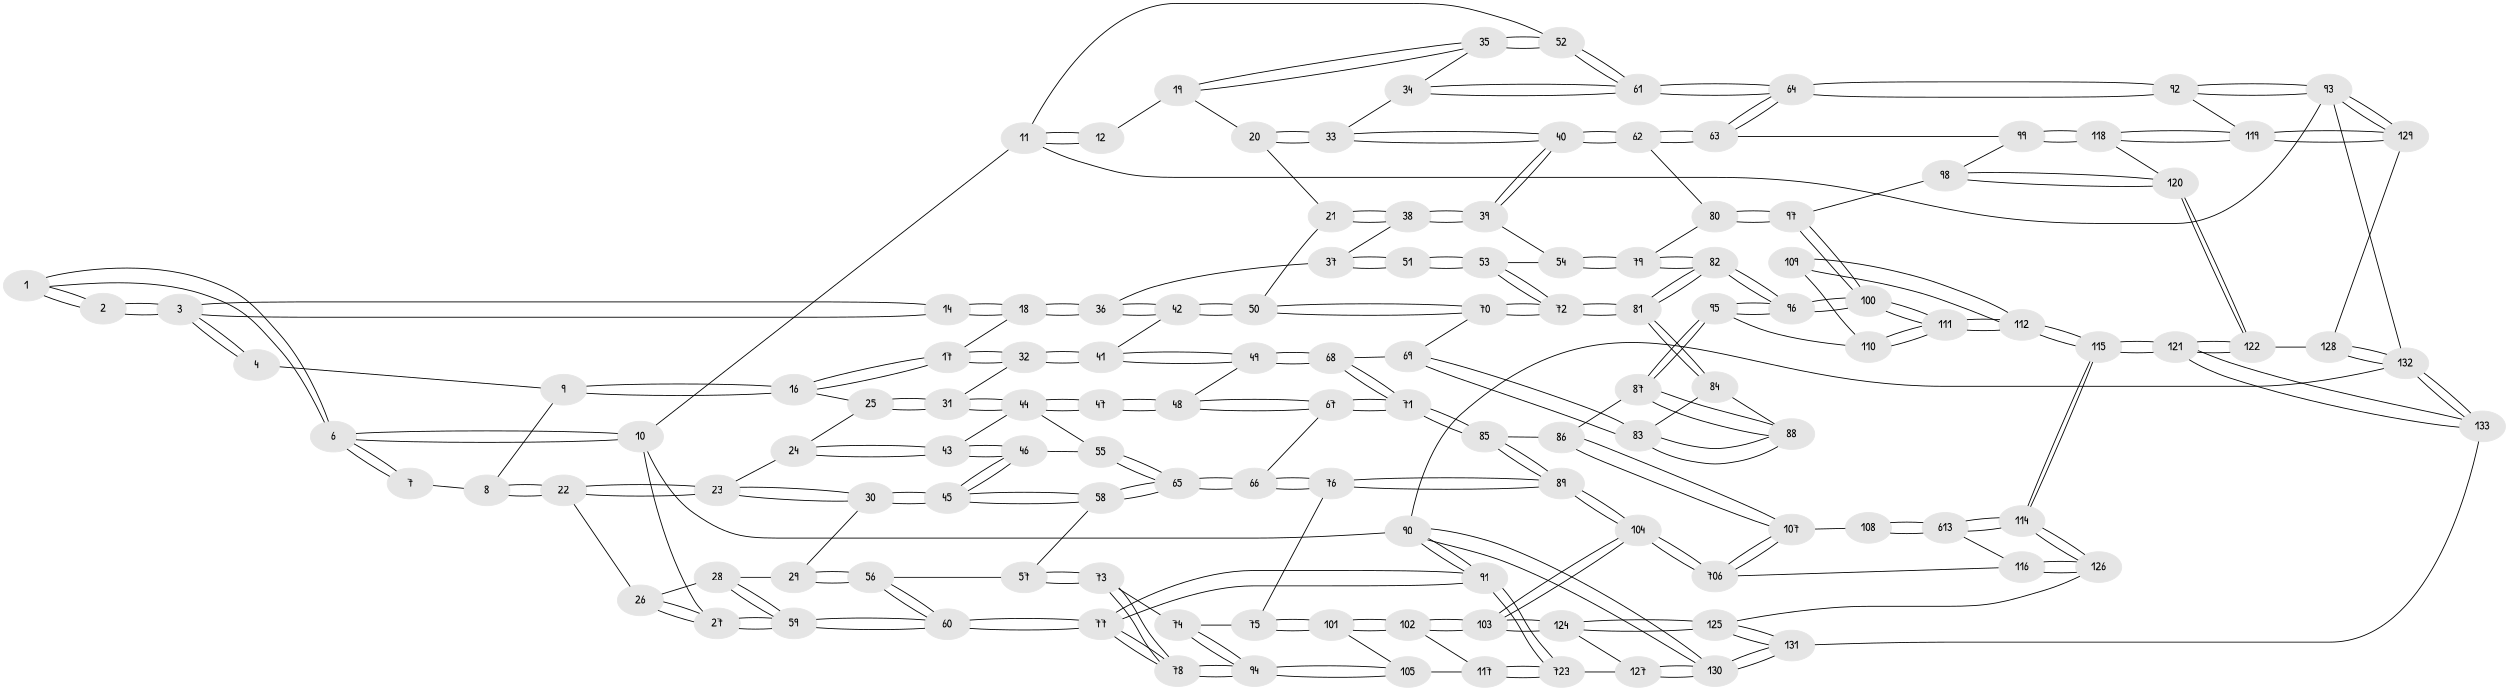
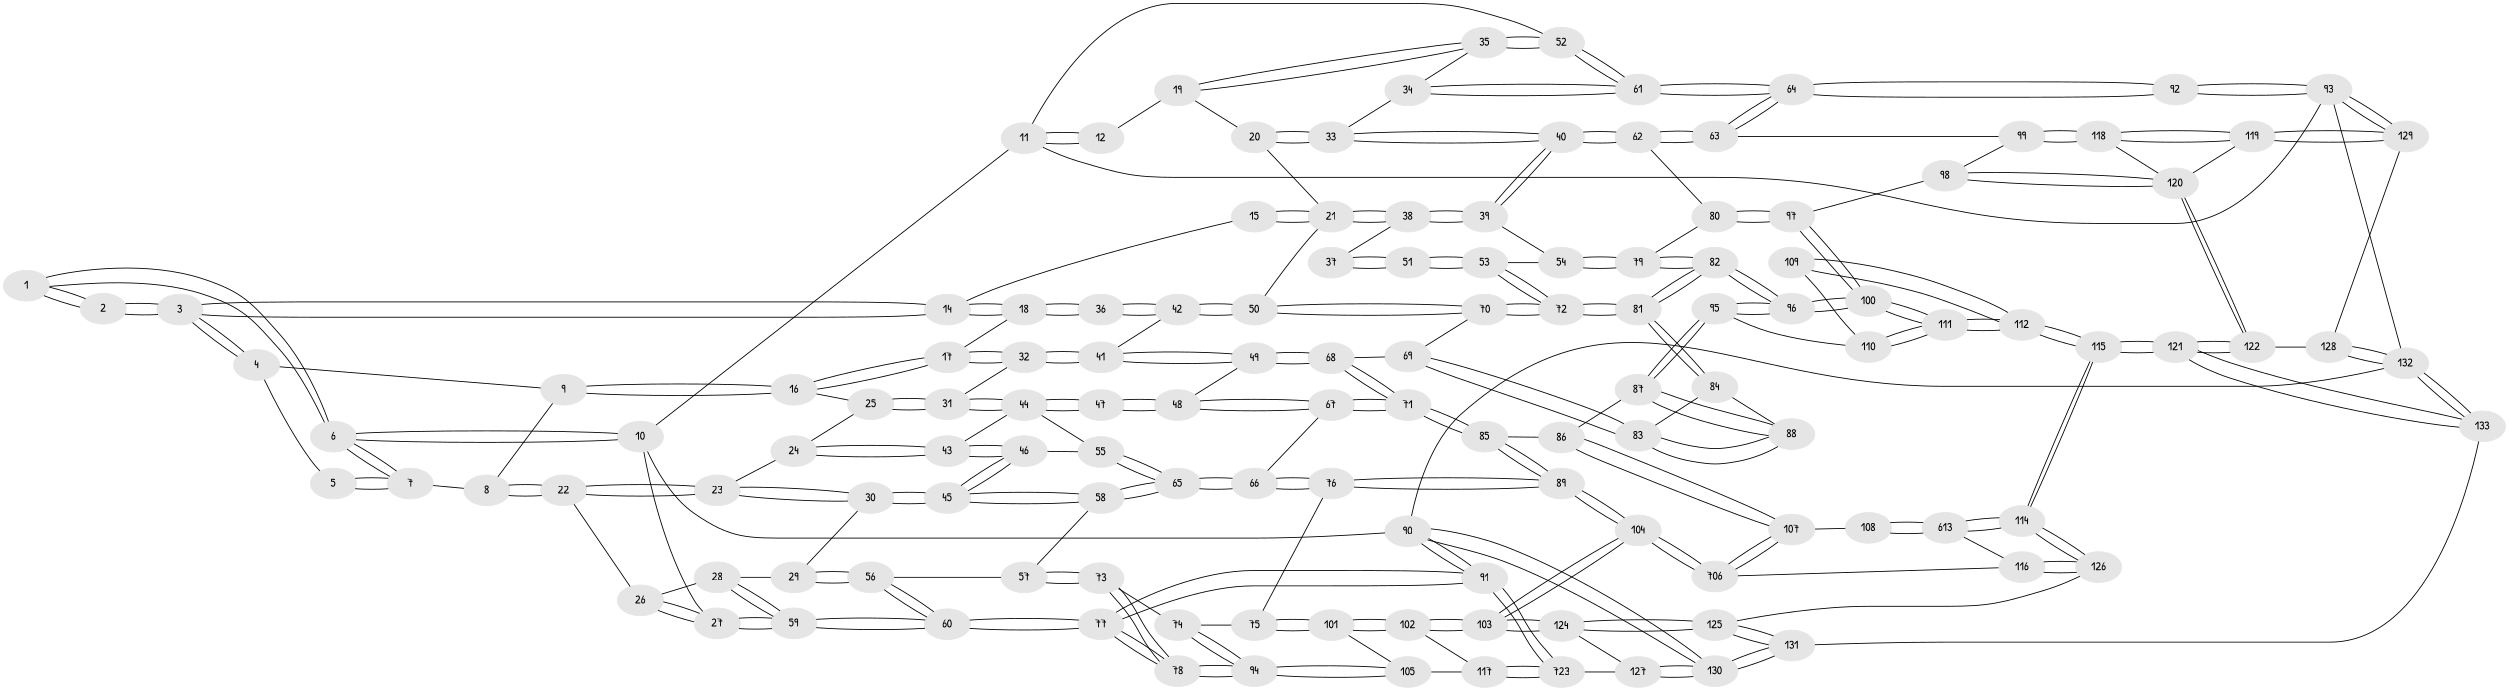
edge "92" -- "119": now "120" -- "119"
node "15": added
edge "37" -- "36": removed
node "5": added
